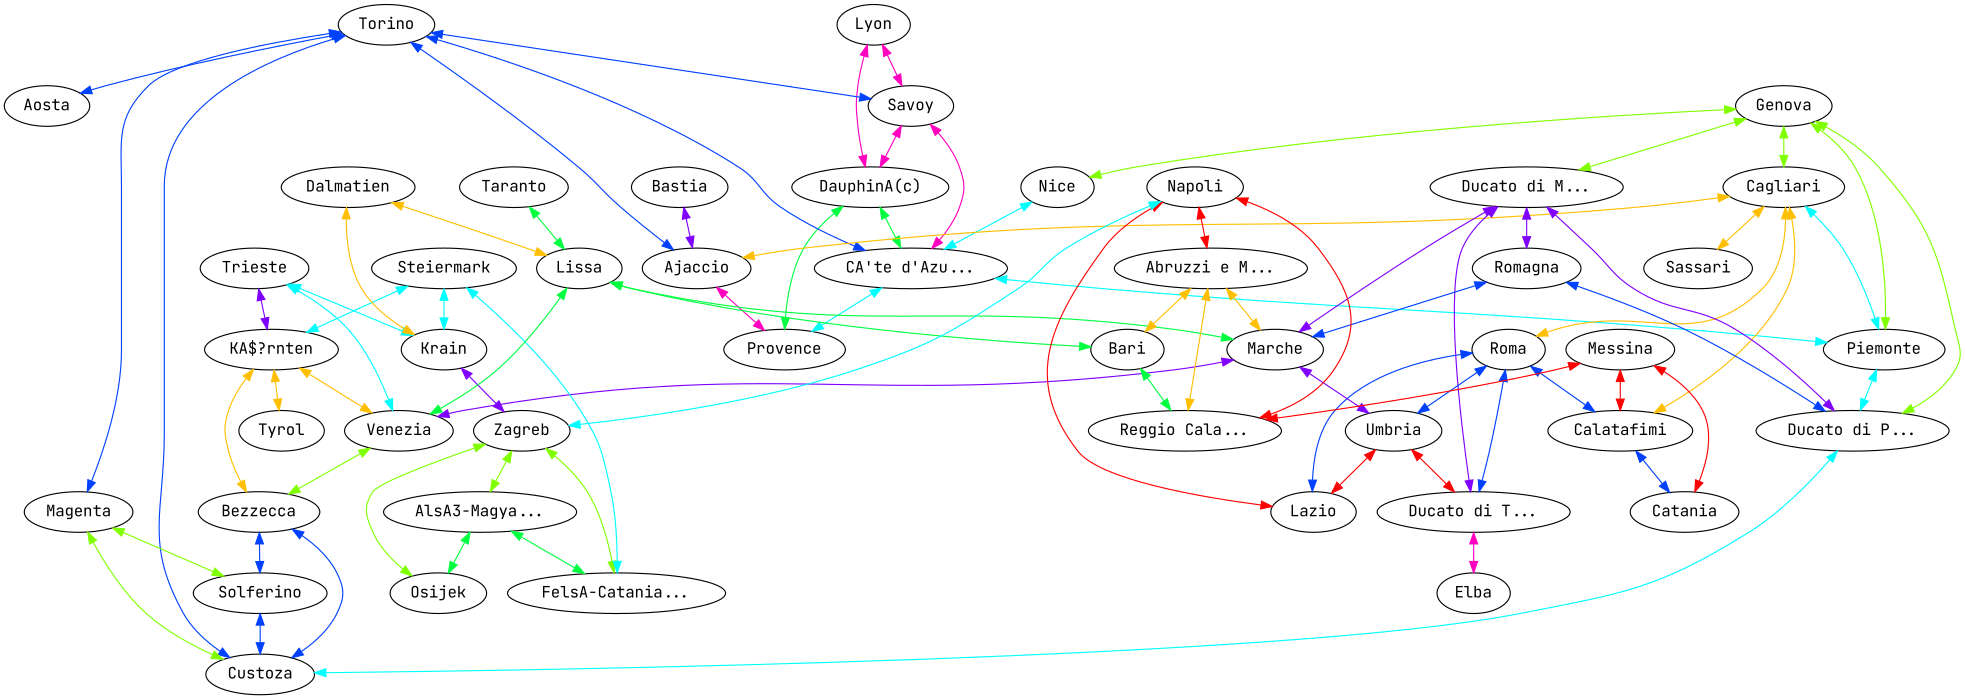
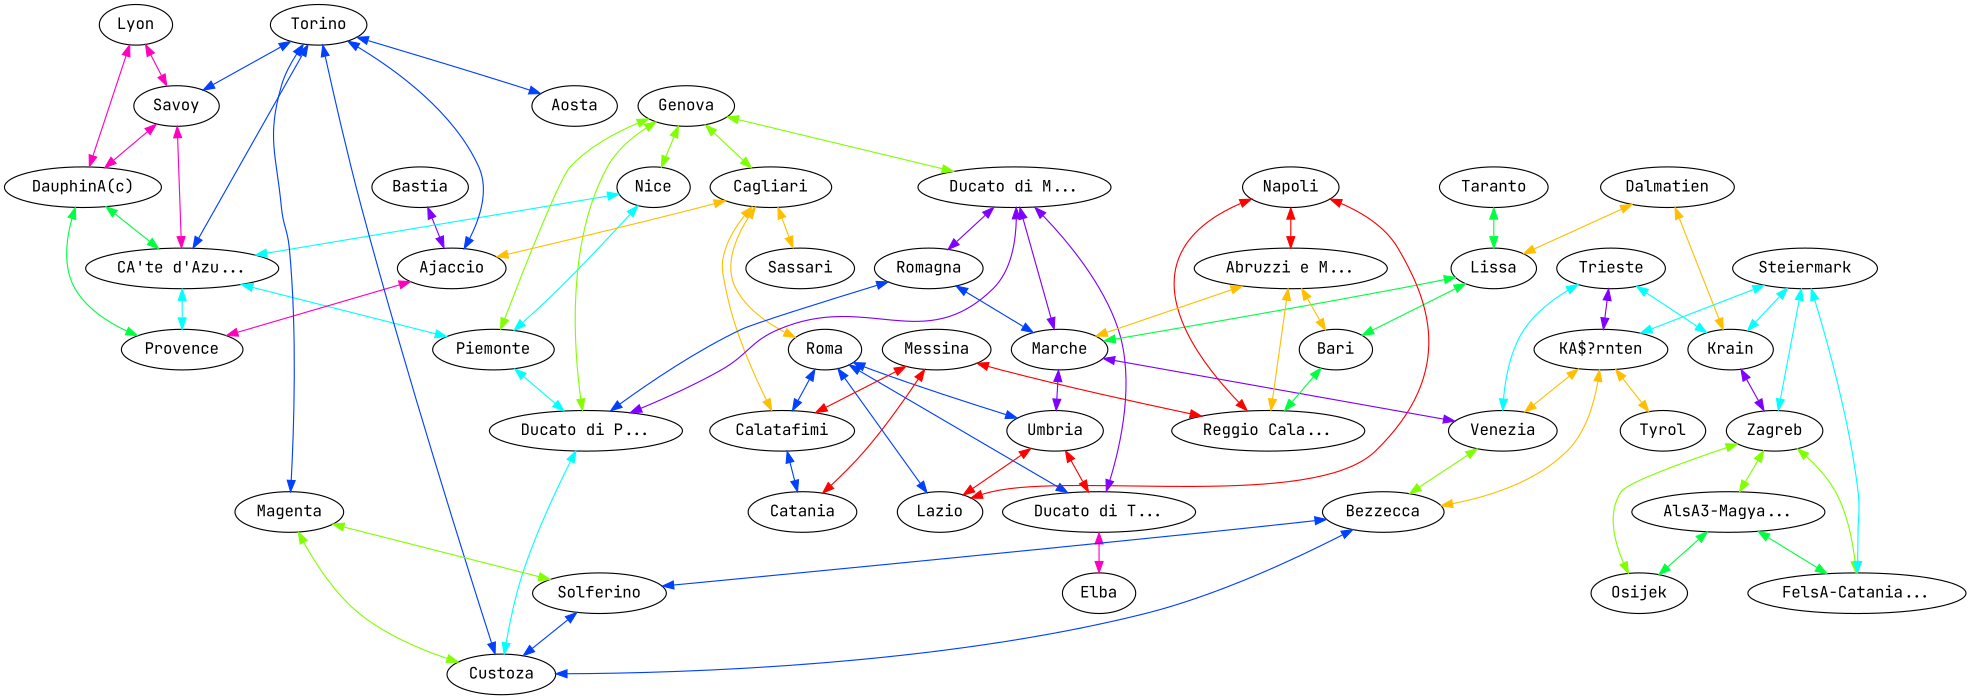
edge "Cagliari" -- "Piemonte": now "Nice" -- "Piemonte"
edge "Lissa" -- "Venezia": removed
edge "Napoli" -- "Zagreb": now "Steiermark" -- "Zagreb"
